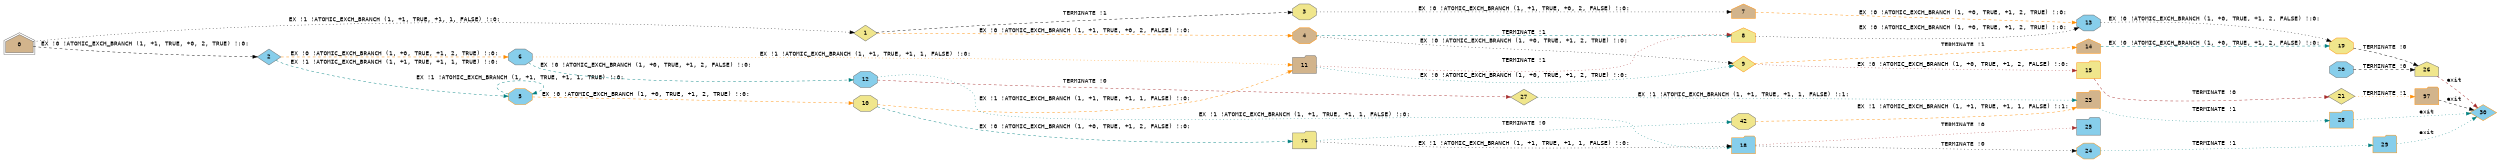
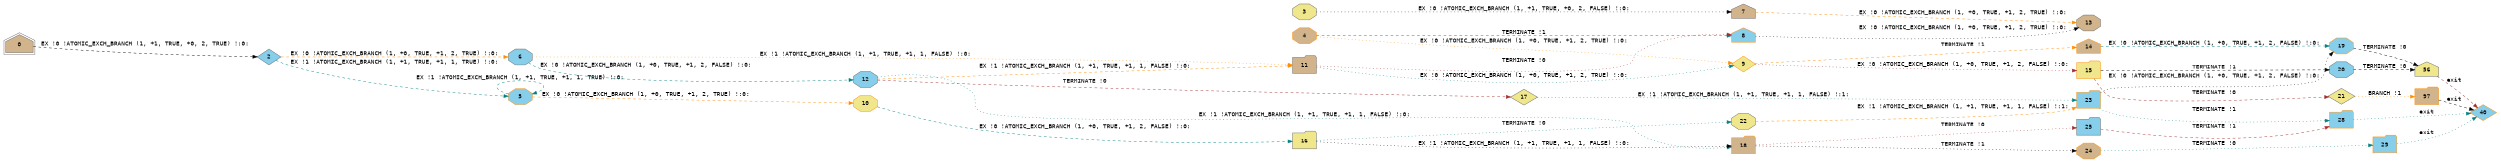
node "7": color darkorange -> gray40
node "13": fillcolor skyblue -> tan
edge "13" -> "19": now "23" -> "19"
node "1": removed
node "8": fillcolor khaki -> skyblue
node "19": fillcolor khaki -> skyblue
edge "4" -> "9": color black -> darkorange
edge "11" -> "8": label "TERMINATE !1" -> "TERMINATE !0"
edge "15" -> "20": added, label "TERMINATE !1"
node "26": label "26" -> "56"
edge "21" -> "97": label "TERMINATE !1" -> "BRANCH !1"
node "27": label "27" -> "17"
node "23": fillcolor tan -> skyblue
node "10": color gray40 -> darkorange
edge "10" -> "11": now "12" -> "11"
node "30": label "30" -> "40"
node "42": label "42" -> "22"
edge "25" -> "28": added, label "TERMINATE !1"
node "76": label "76" -> "16"
edge "24" -> "29": label "TERMINATE !1" -> "TERMINATE !0"
edge "18" -> "24": label "TERMINATE !0" -> "TERMINATE !1"
node "18": fillcolor skyblue -> tan
node "24": fillcolor skyblue -> tan
